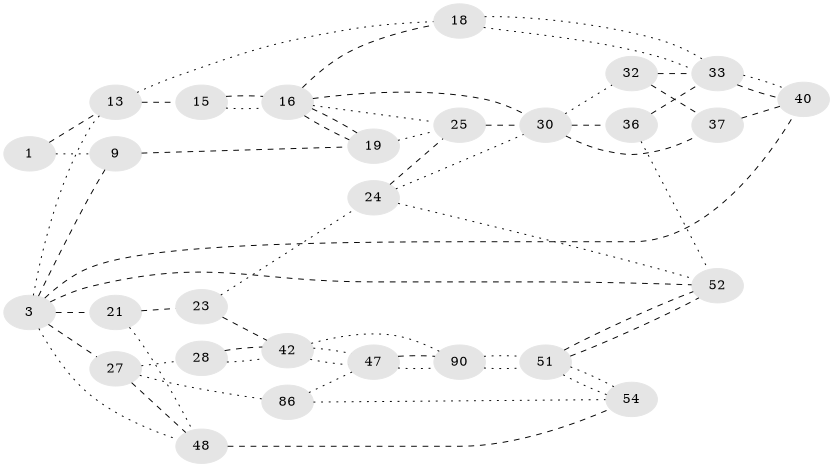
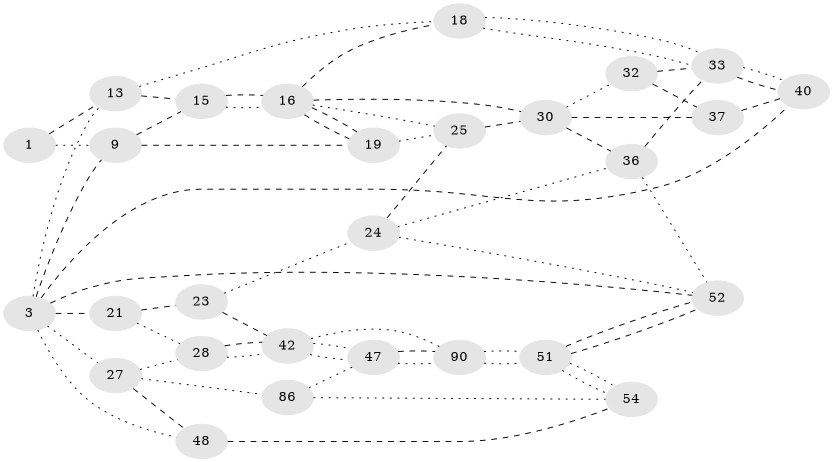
edge "15" -- "9": added
edge "30" -- "24": now "36" -- "24"
edge "3" -- "27": style dashed -> dotted
edge "21" -- "48": now "21" -- "28"
